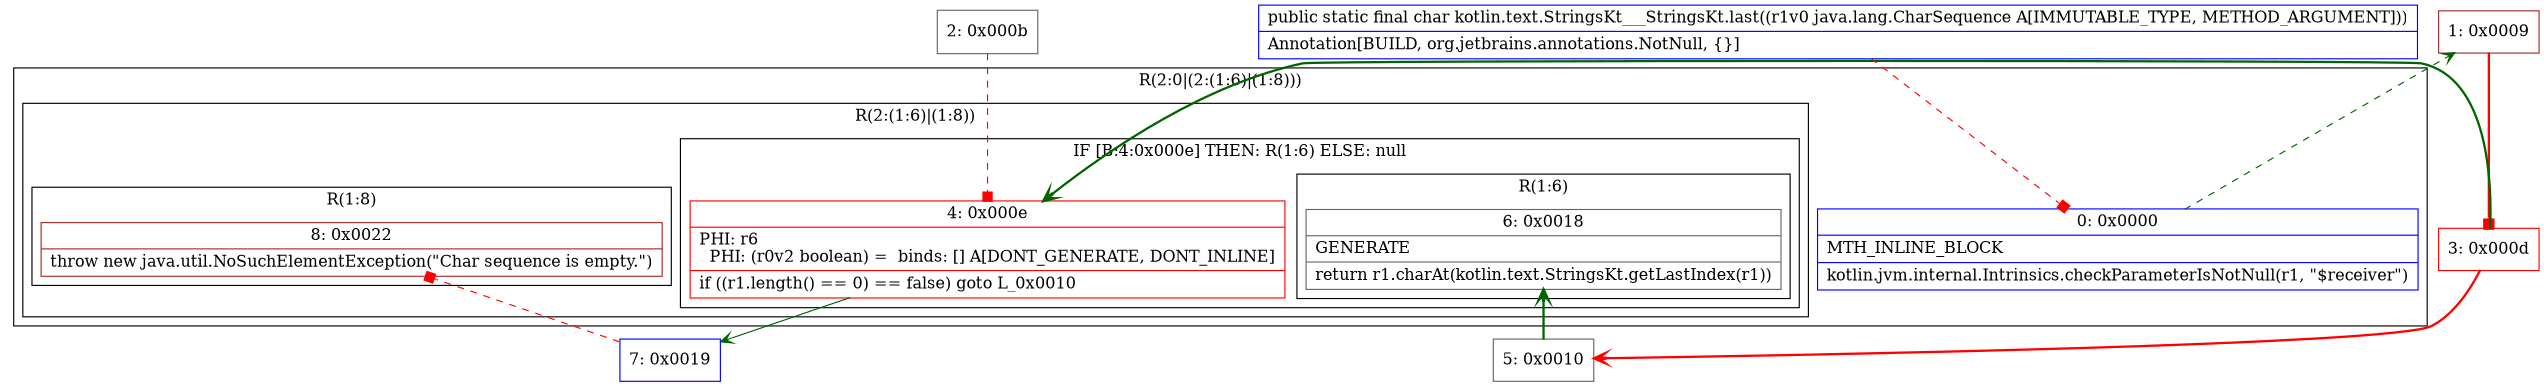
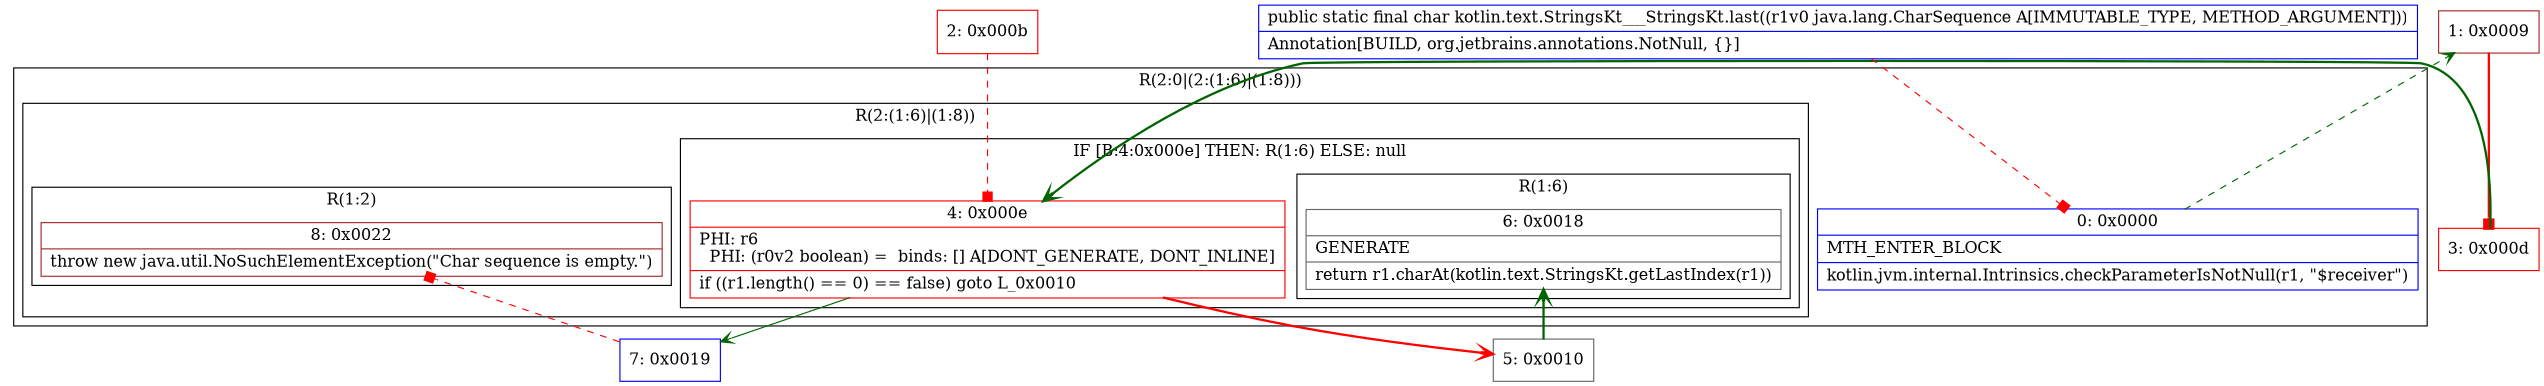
node "2: 0x000b": color gray40 -> red
cluster "R(1:8)": label "R(1:8)" -> "R(1:2)"
node "0: 0x0000": text "MTH_INLINE_BLOCK" -> "MTH_ENTER_BLOCK"
edge "3: 0x000d" -> "5: 0x0010": now "4: 0x000e" -> "5: 0x0010"
